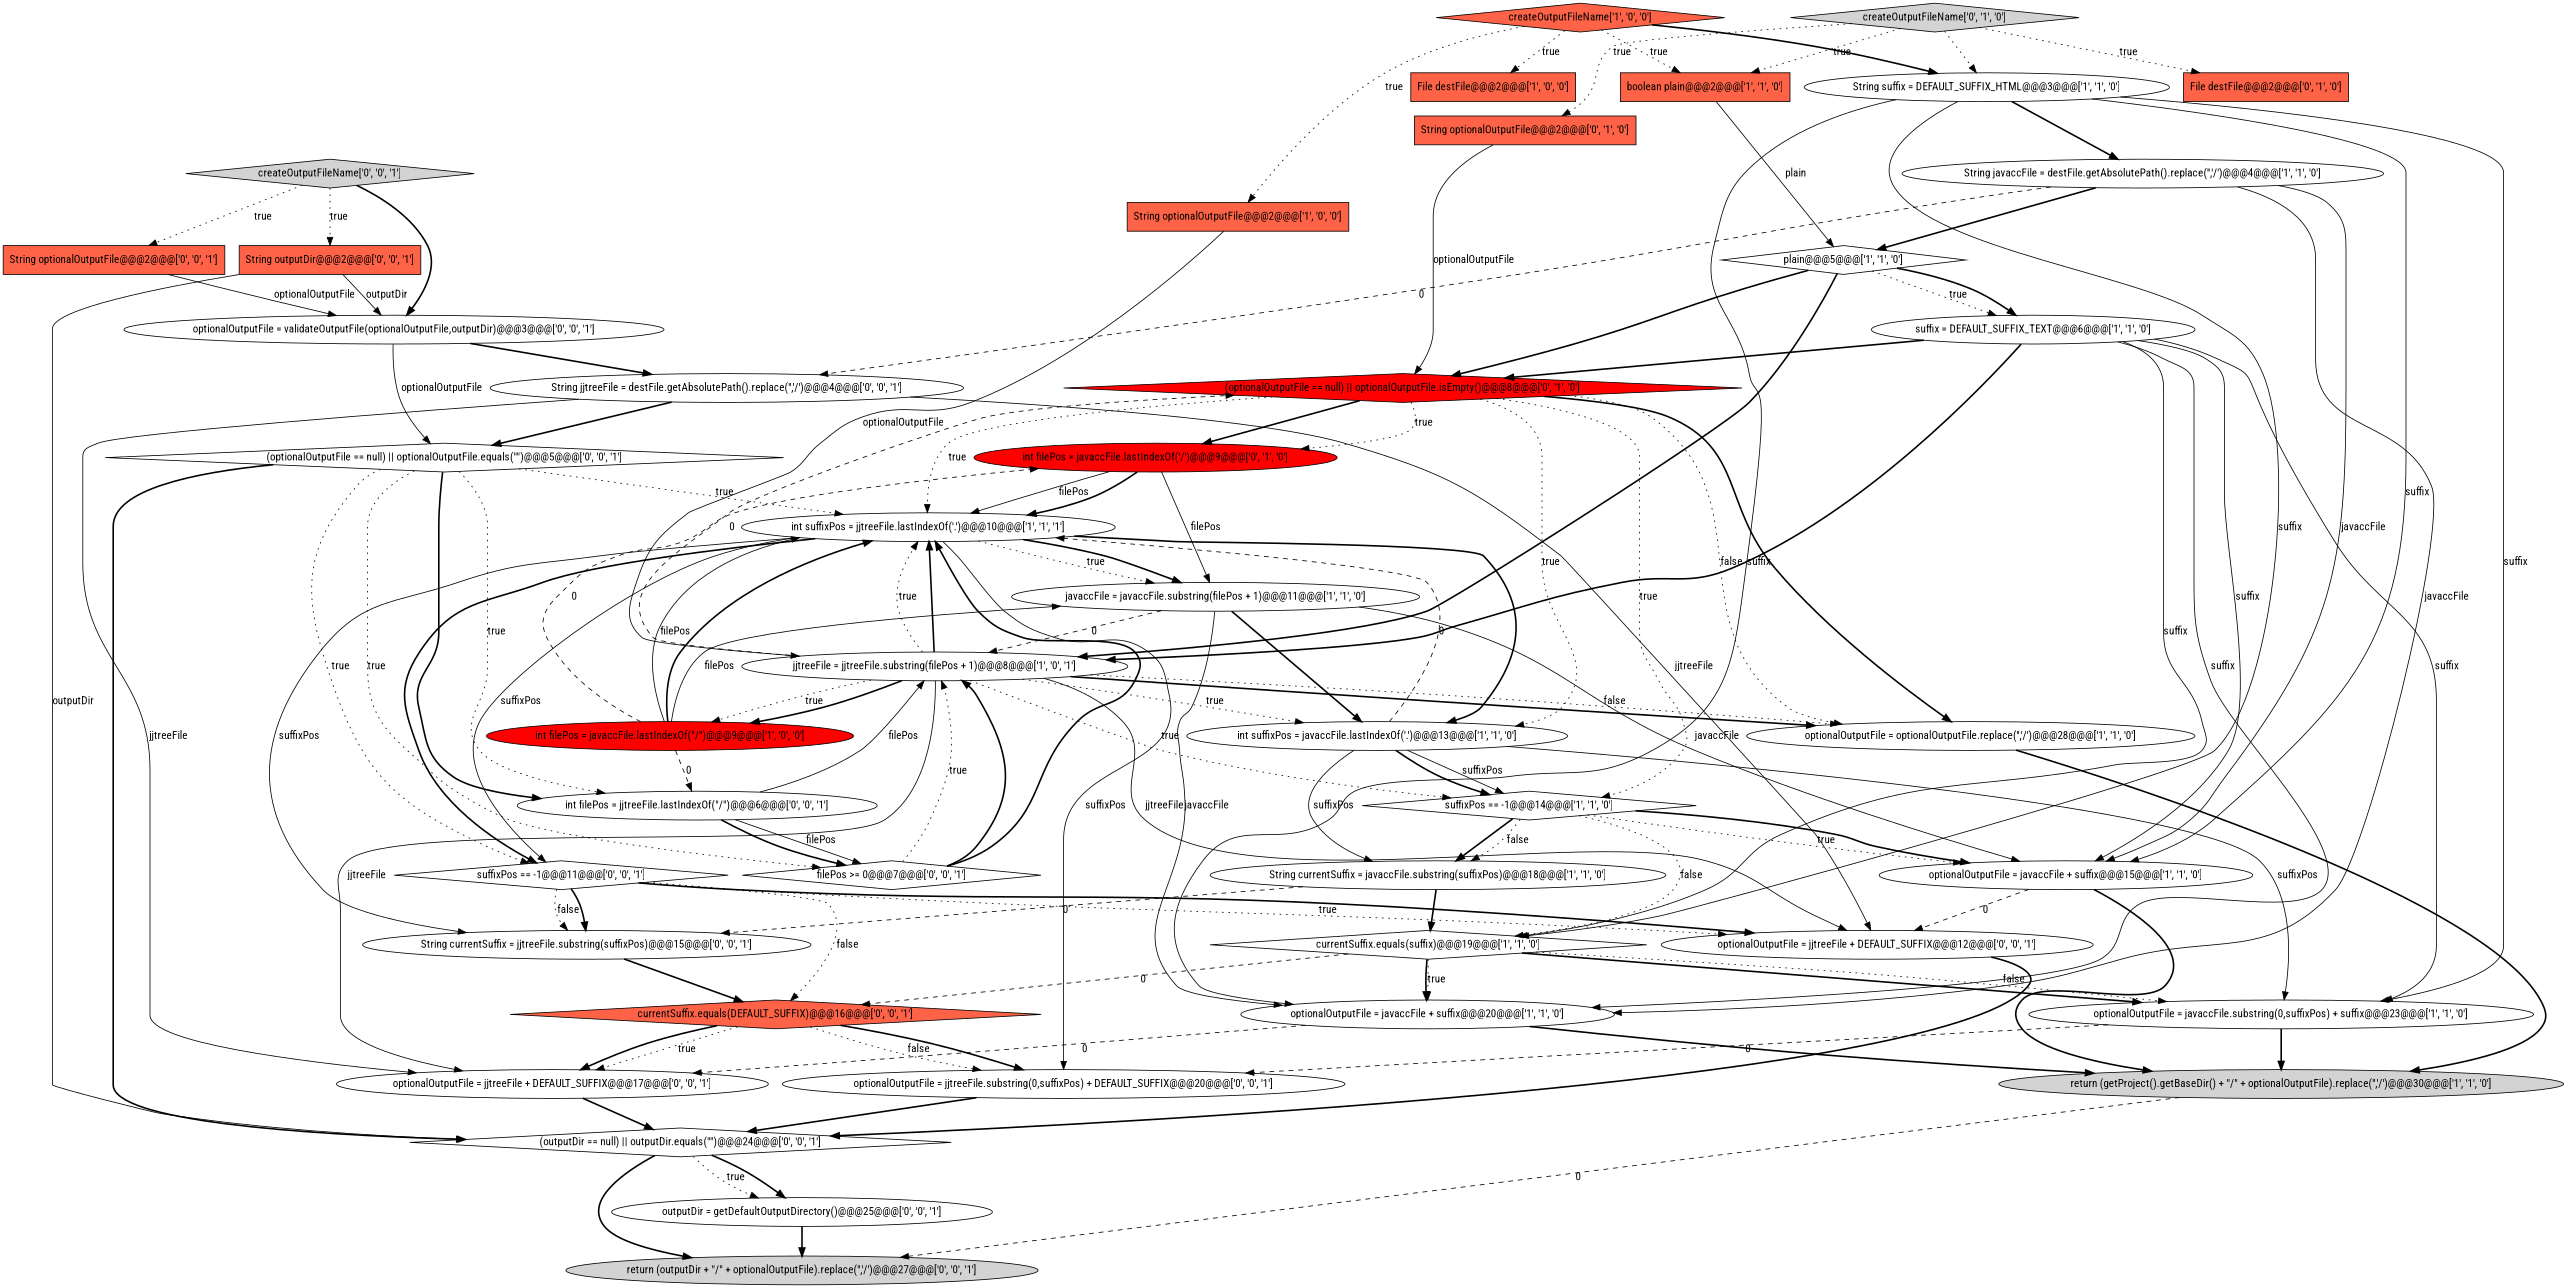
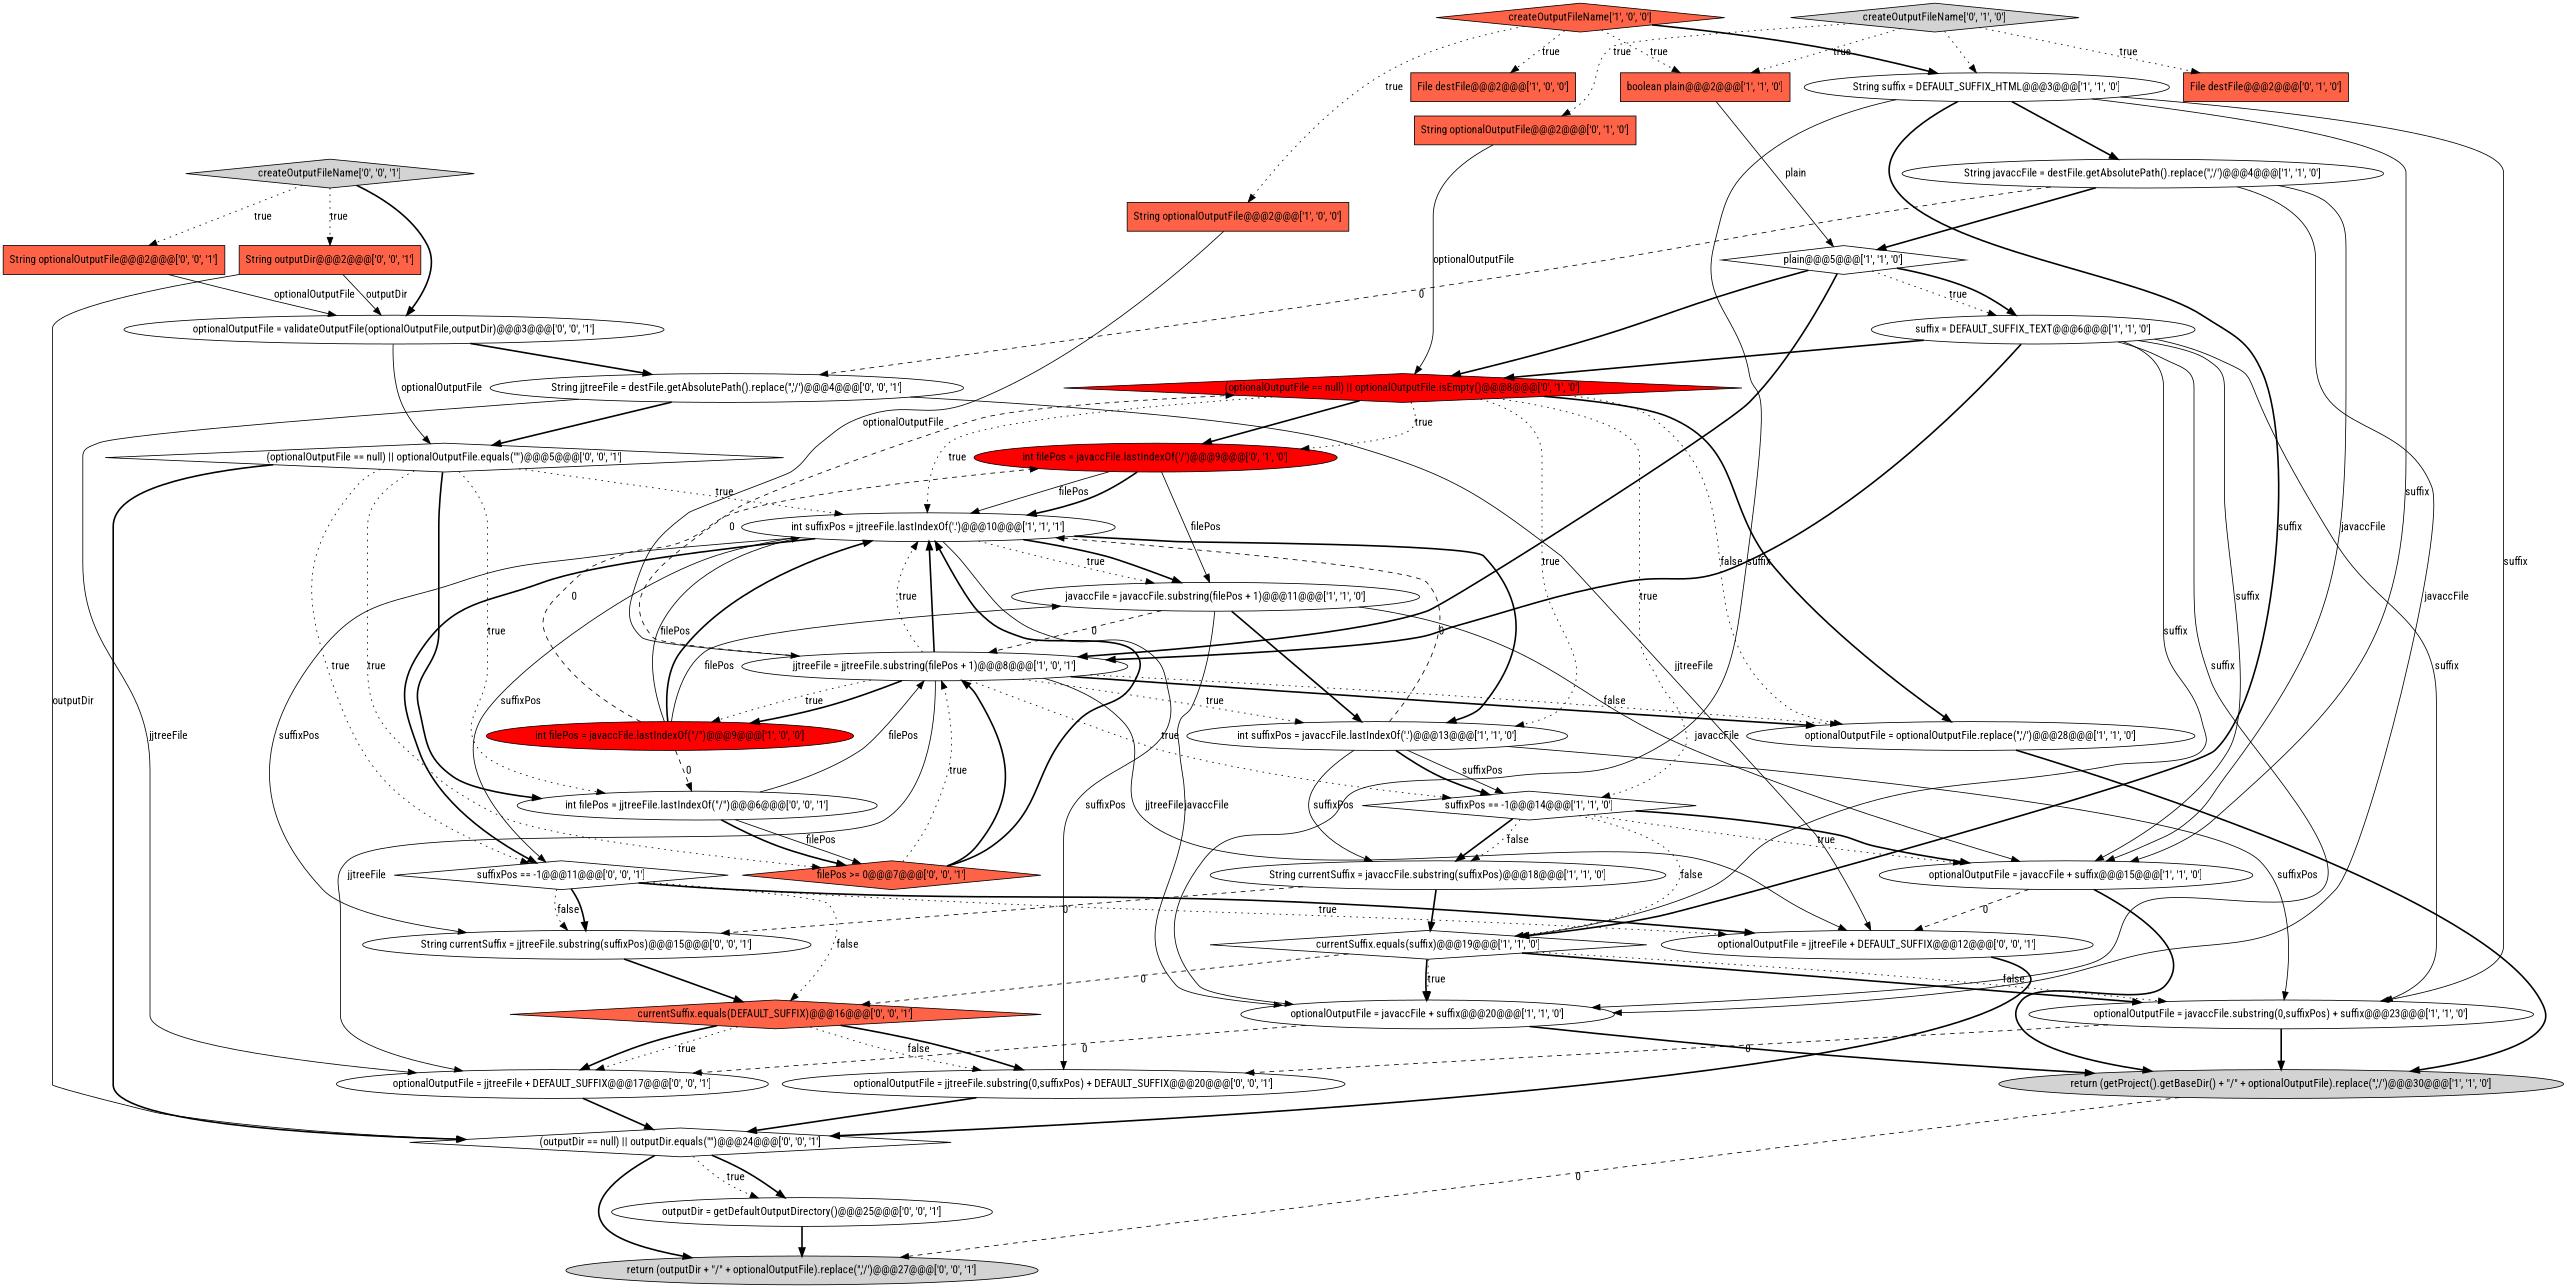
edge "String suffix = DEFAULT_SUFFIX_HTML@@@3@@@['1', '1', '0']" -> "currentSuffix.equals(suffix)@@@19@@@['1', '1', '0']": style solid -> bold
node "filePos >= 0@@@7@@@['0', '0', '1']": fillcolor white -> tomato
